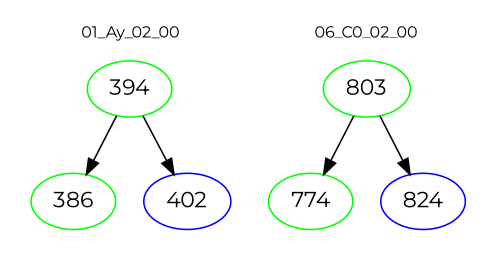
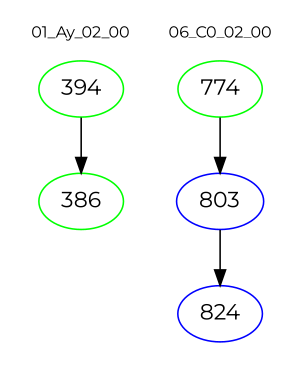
node "803": color green -> blue
edge "803" -> "774": reversed
node "402": removed
